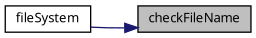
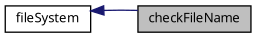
edge "fileSystem" -> "checkFileName": reversed
